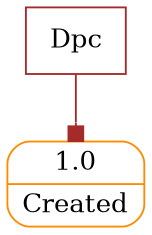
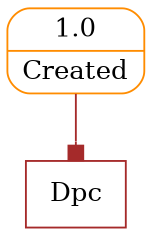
edge "Dpc" -> "1.0": reversed
